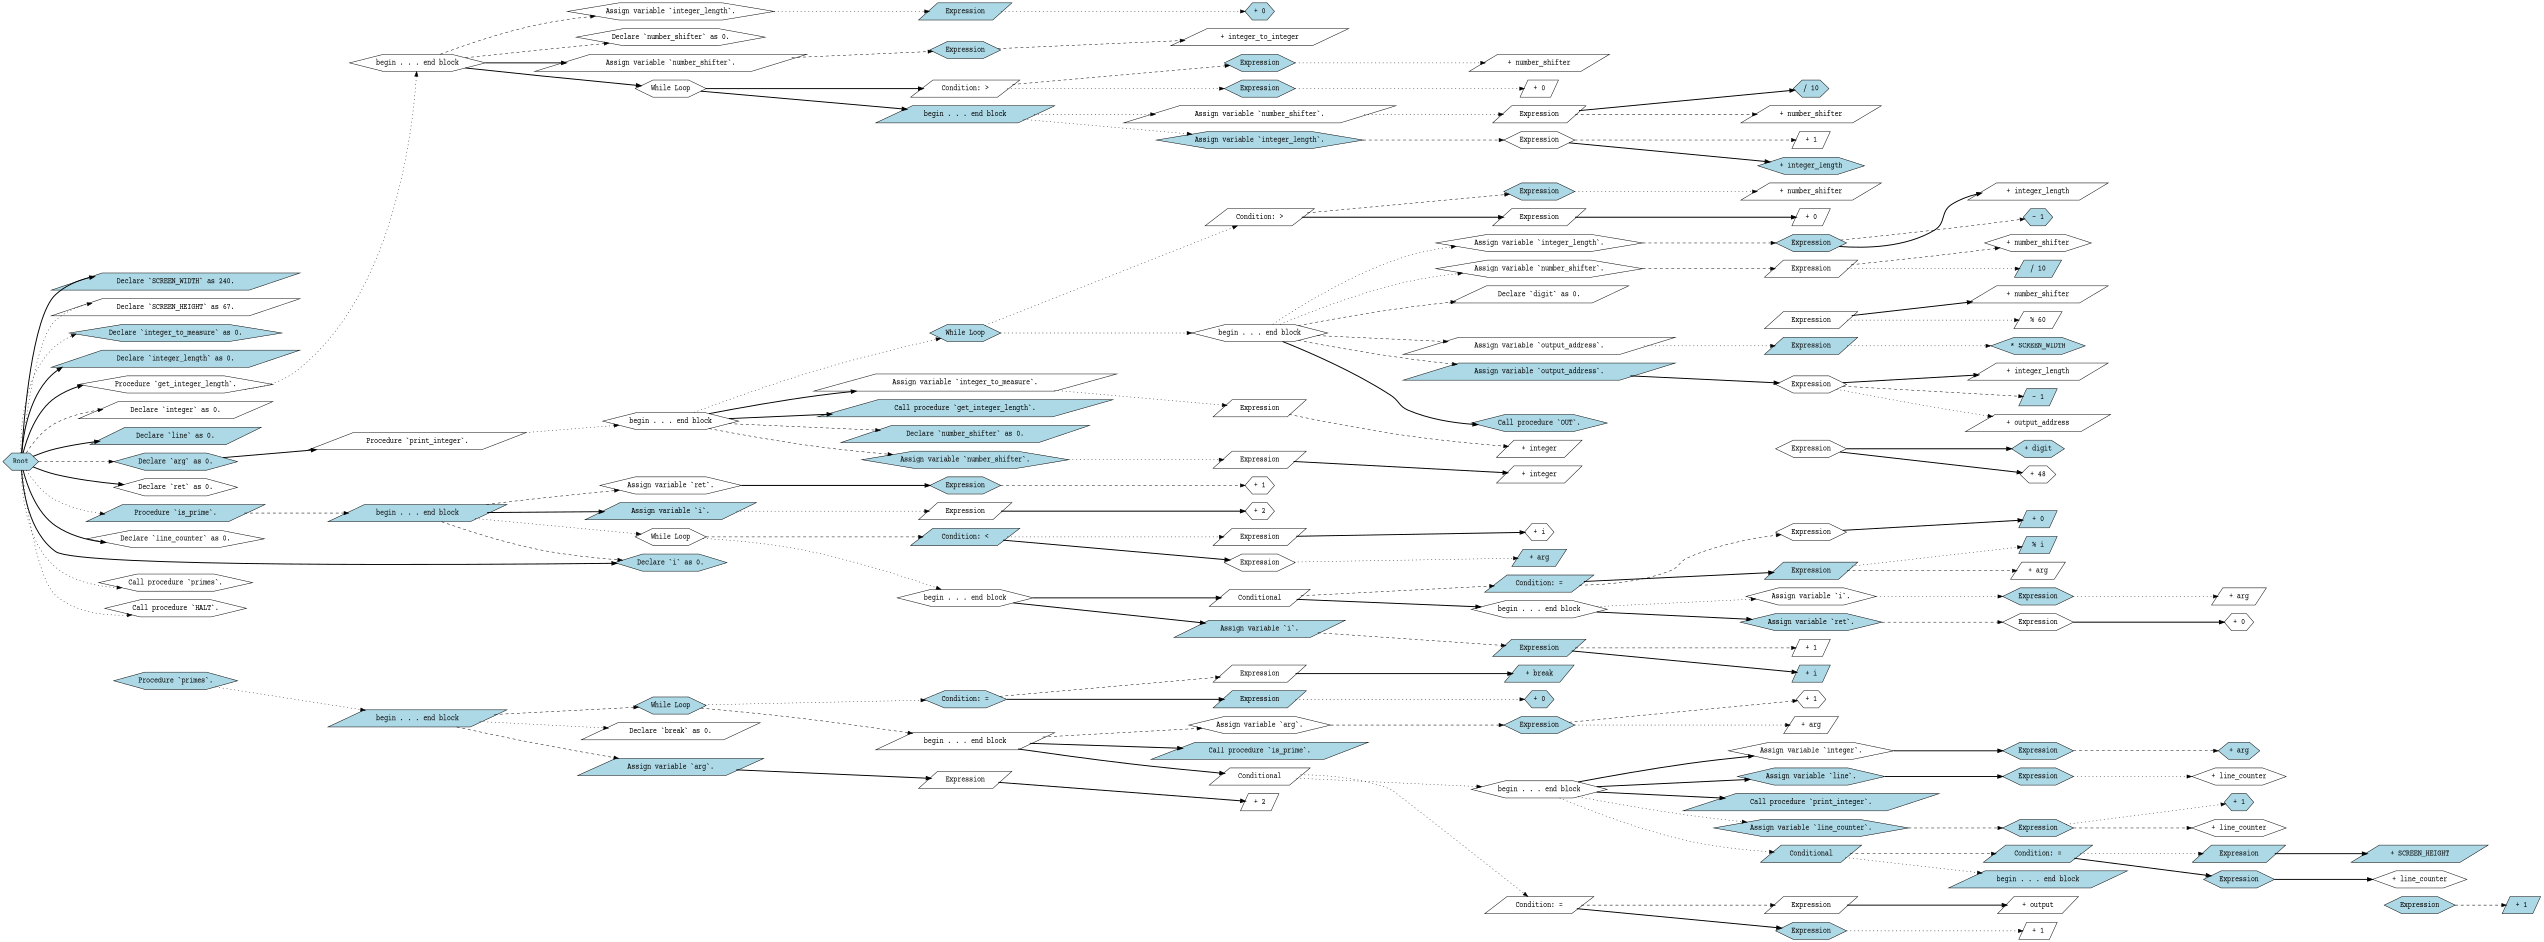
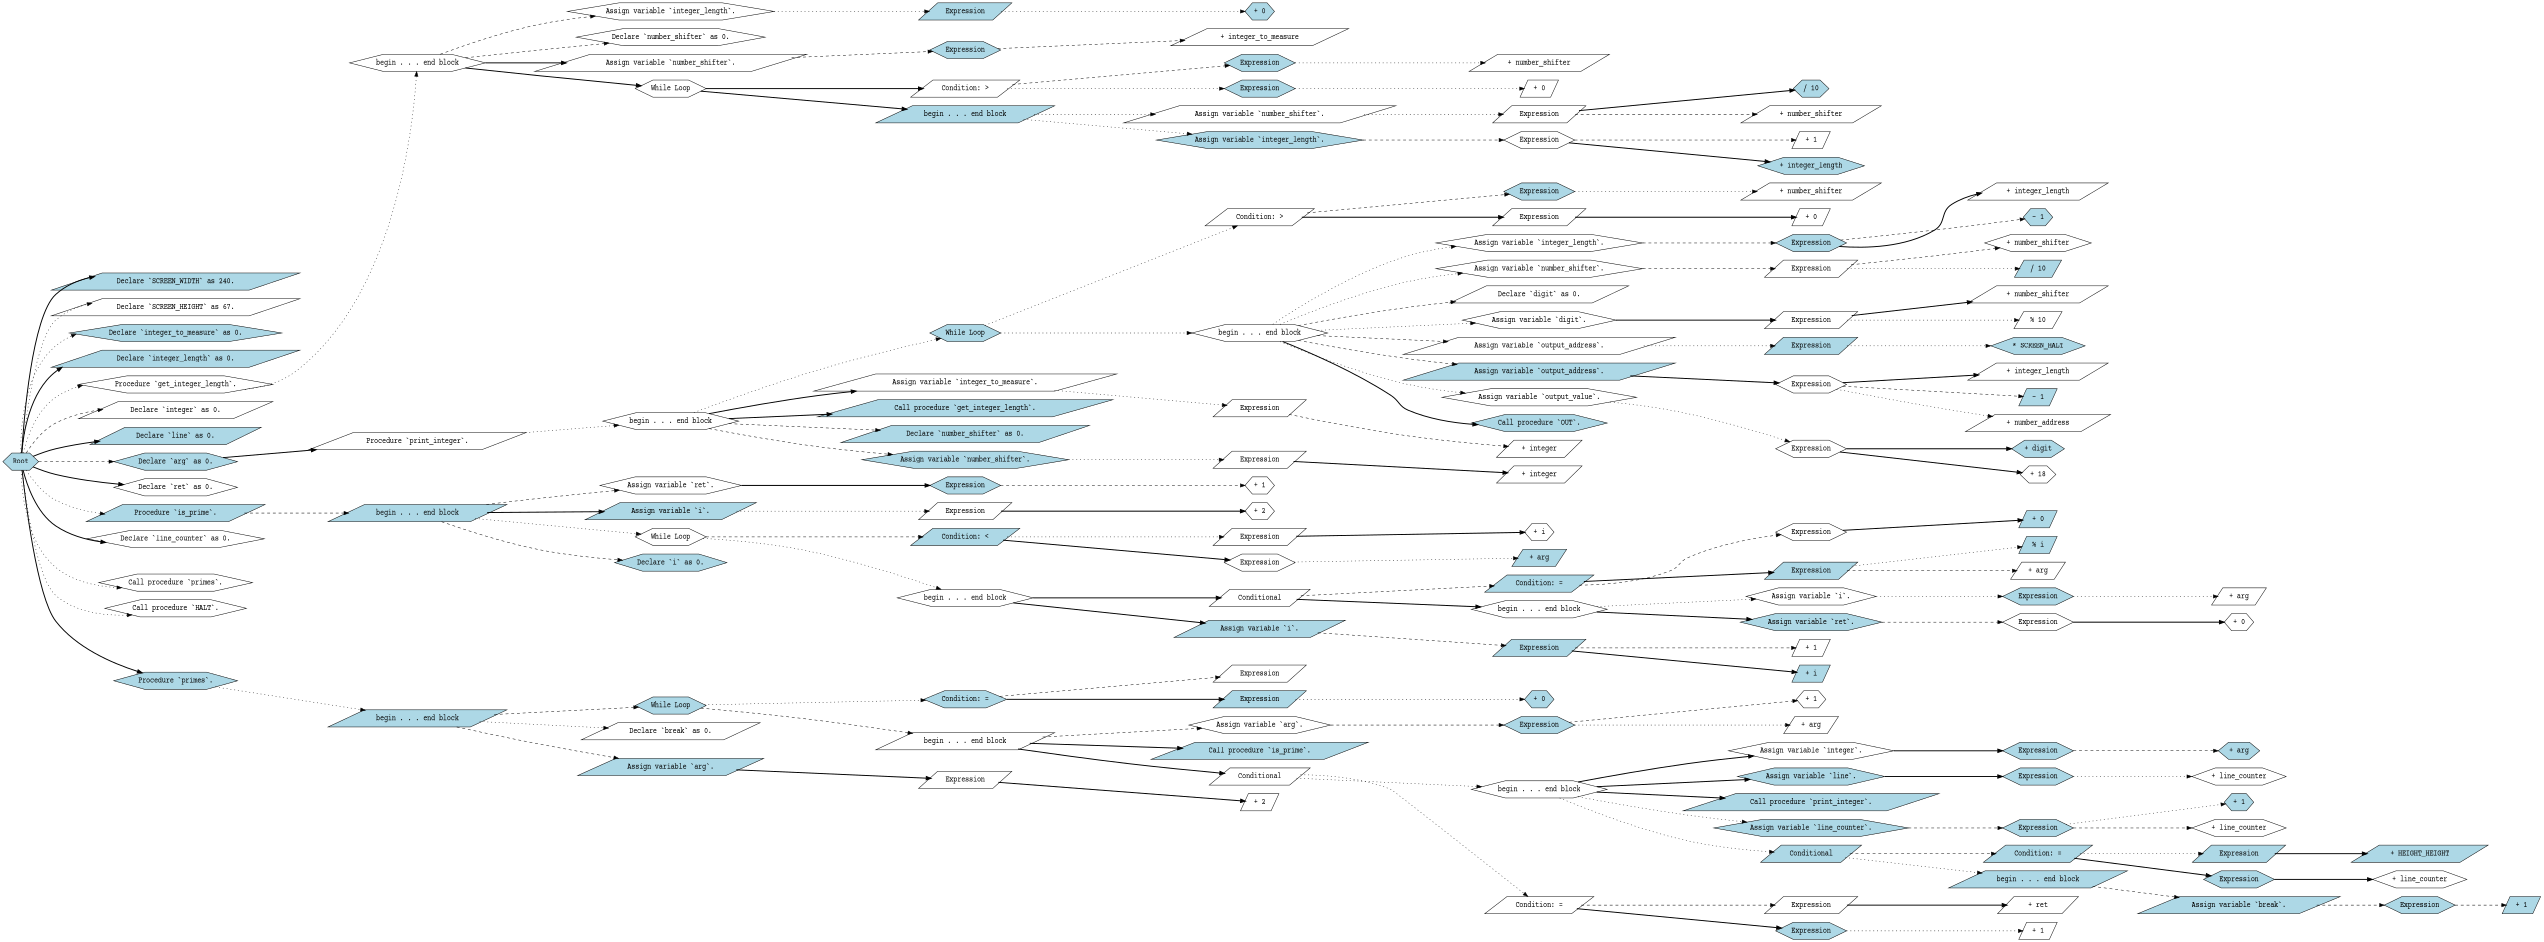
node "+ integer_to_integer": label "+ integer_to_integer" -> "+ integer_to_measure"
node "Assign variable `digit`.": added
node "% 60": label "% 60" -> "% 10"
node "* SCREEN_WIDTH": label "* SCREEN_WIDTH" -> "* SCREEN_HALT"
node "Assign variable `output_value`.": added
edge "Root" -> "Procedure `get_integer_length`.": style bold -> dotted
node "+ output_address": label "+ output_address" -> "+ number_address"
node "+ 48": label "+ 48" -> "+ 18"
edge "Root" -> "Declare `i` as 0.": now "Root" -> "Procedure `primes`."
node "+ break": removed
node "+ SCREEN_HEIGHT": label "+ SCREEN_HEIGHT" -> "+ HEIGHT_HEIGHT"
node "+ output": label "+ output" -> "+ ret"
node "Assign variable `break`.": added
